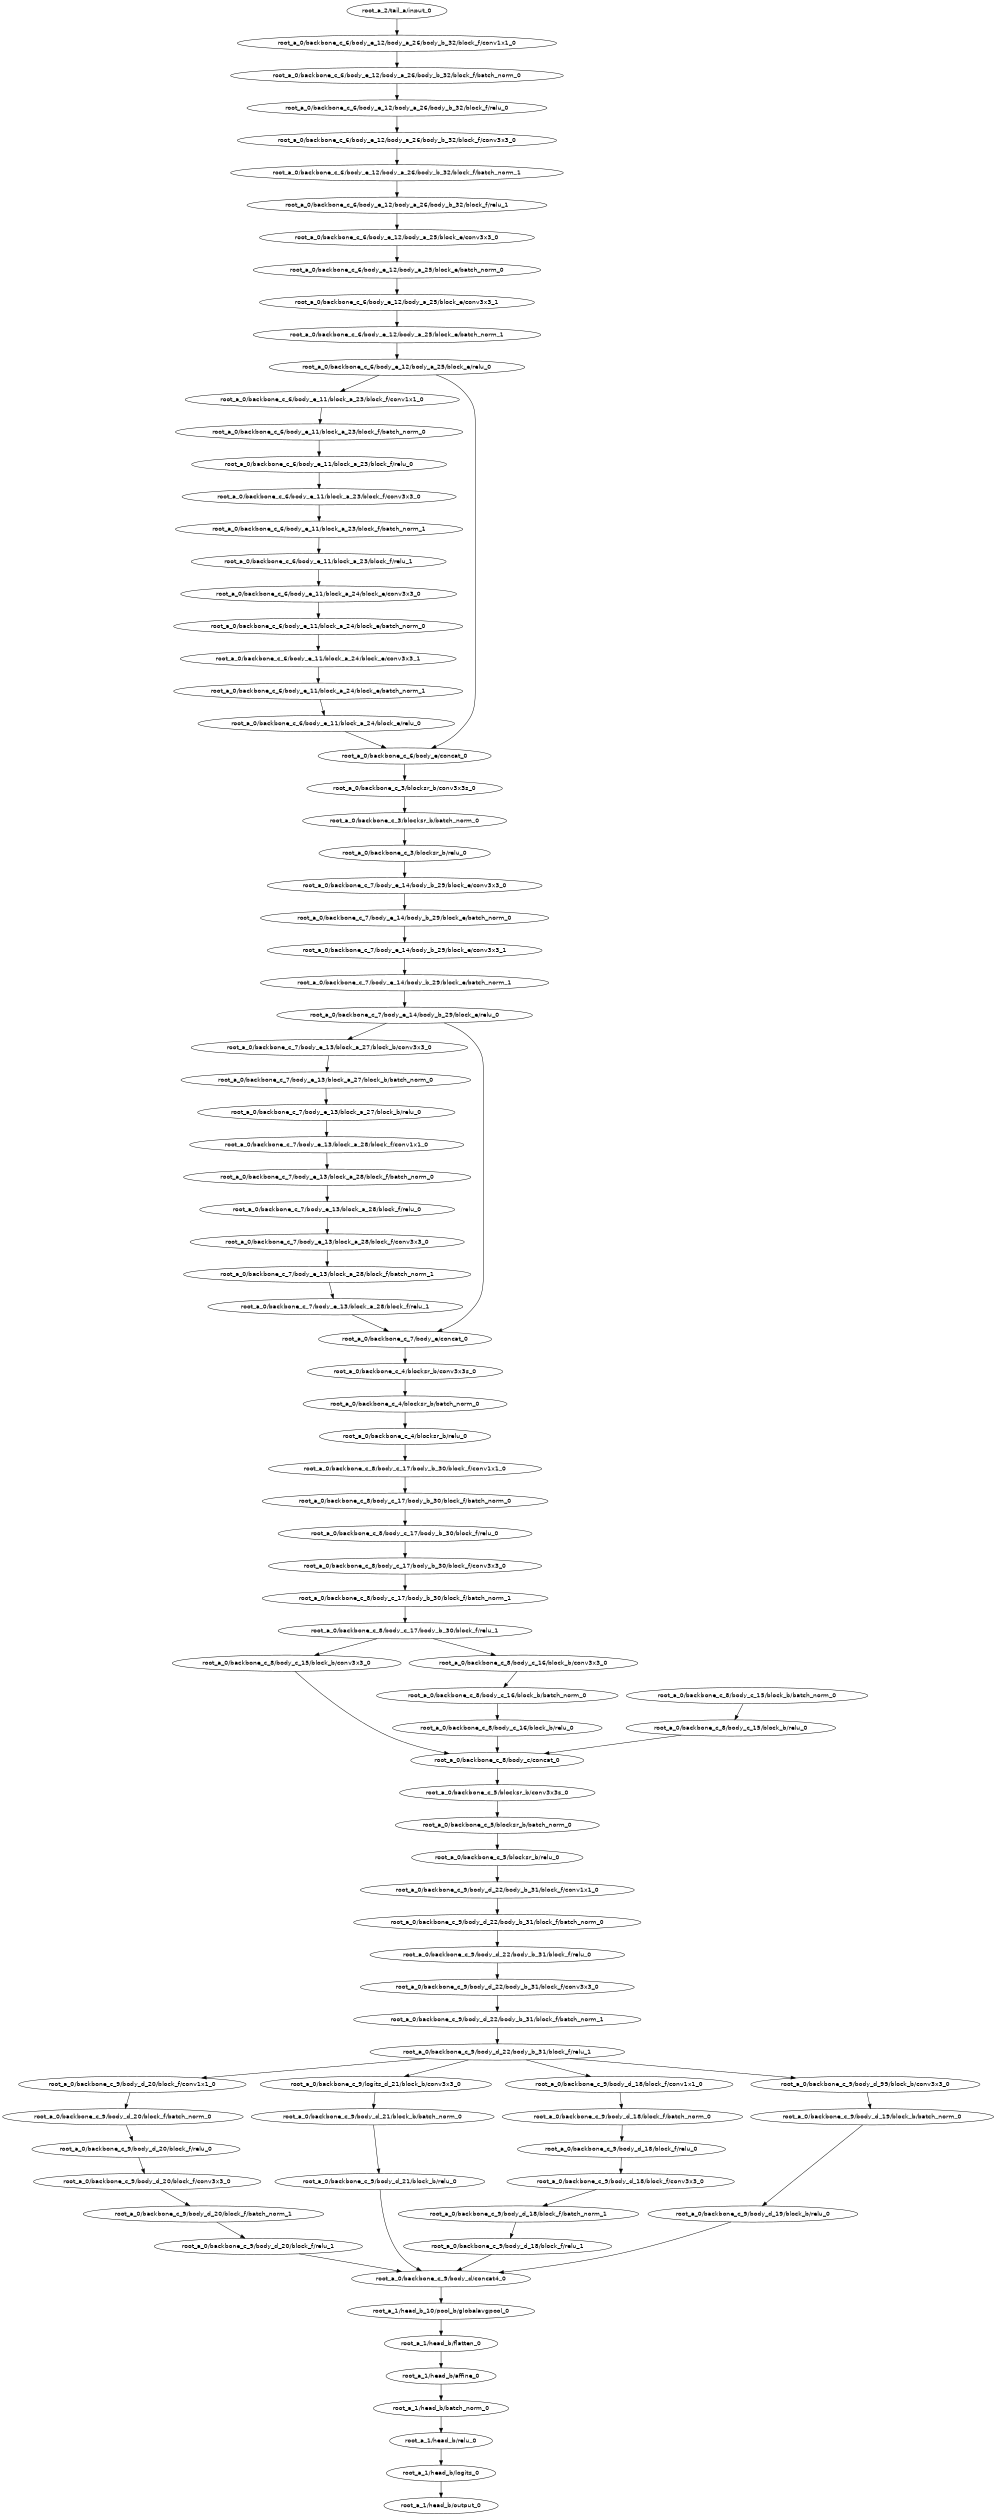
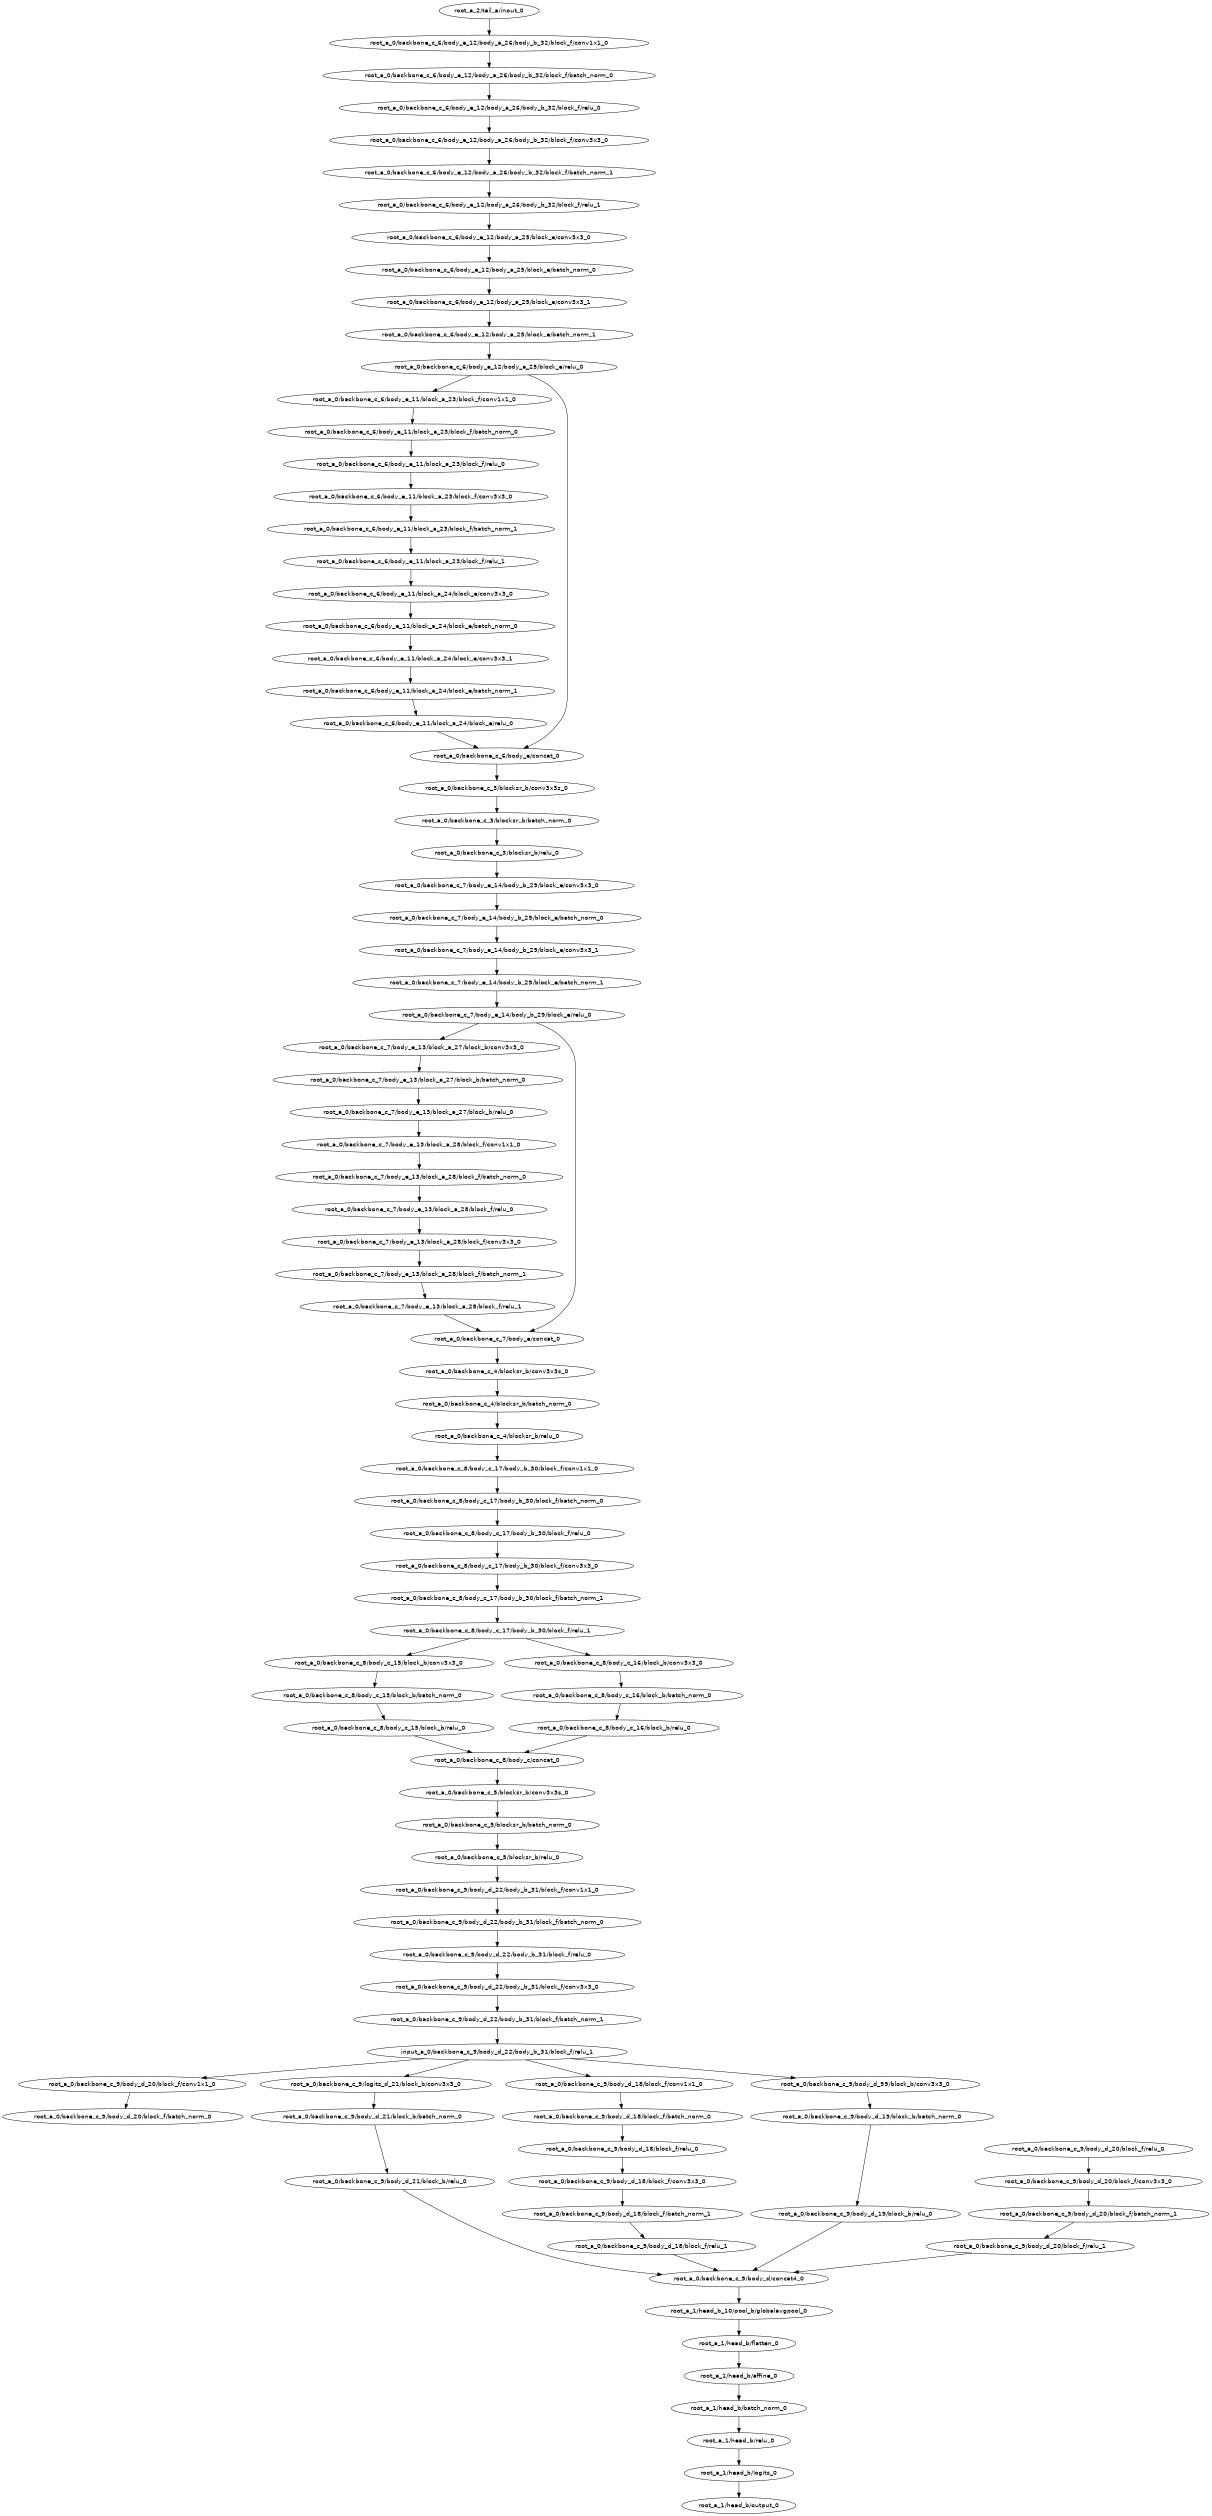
edge "root_a_0/backbone_c_8/body_c_15/block_b/conv3x3_0" -> "root_a_0/backbone_c_8/body_c/concat_0": now "root_a_0/backbone_c_8/body_c_15/block_b/conv3x3_0" -> "root_a_0/backbone_c_8/body_c_15/block_b/batch_norm_0"
node "root_a_0/backbone_c_9/body_d_22/body_b_31/block_f/relu_1": label "root_a_0/backbone_c_9/body_d_22/body_b_31/block_f/relu_1" -> "input_a_0/backbone_c_9/body_d_22/body_b_31/block_f/relu_1"
edge "root_a_0/backbone_c_9/body_d_20/block_f/batch_norm_0" -> "root_a_0/backbone_c_9/body_d_20/block_f/relu_0": removed
